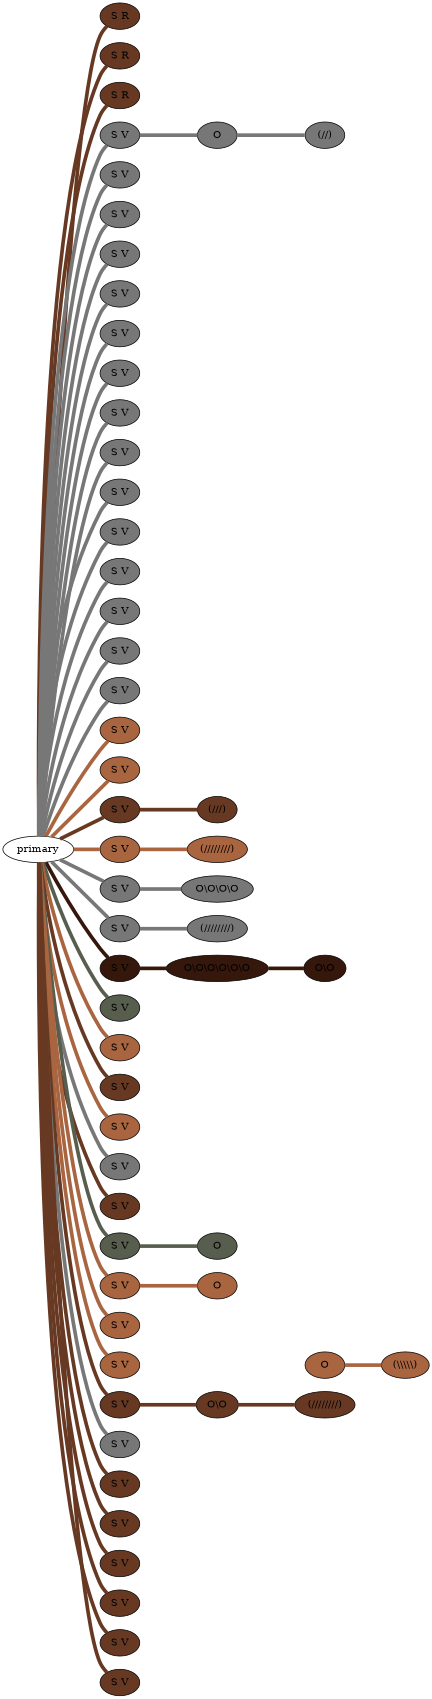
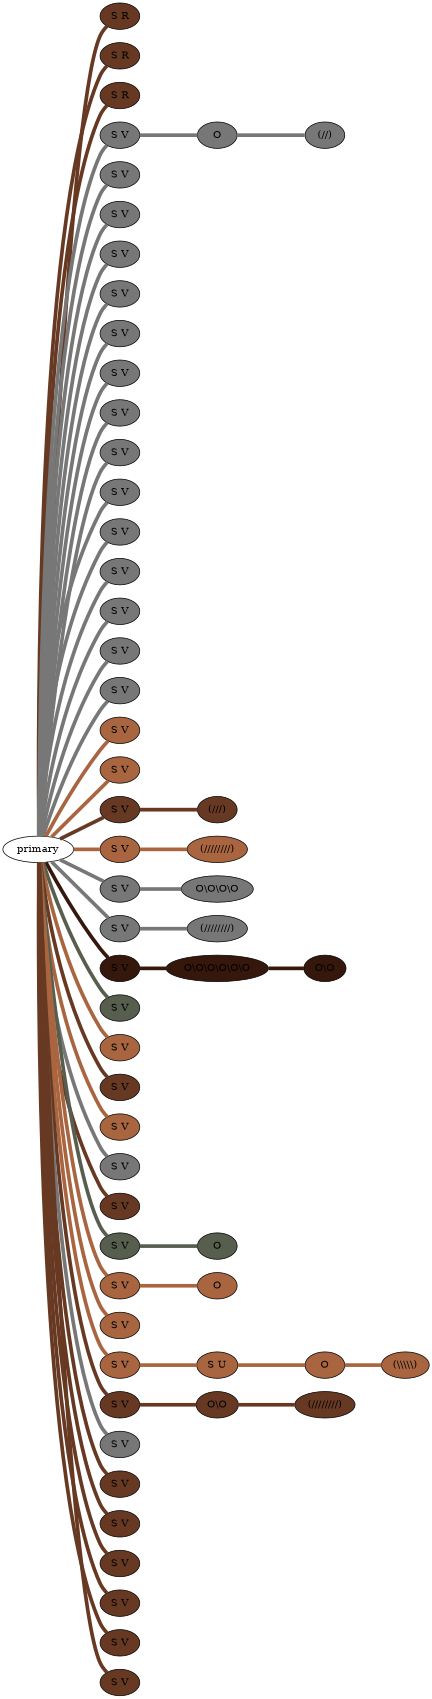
node "S U": added
